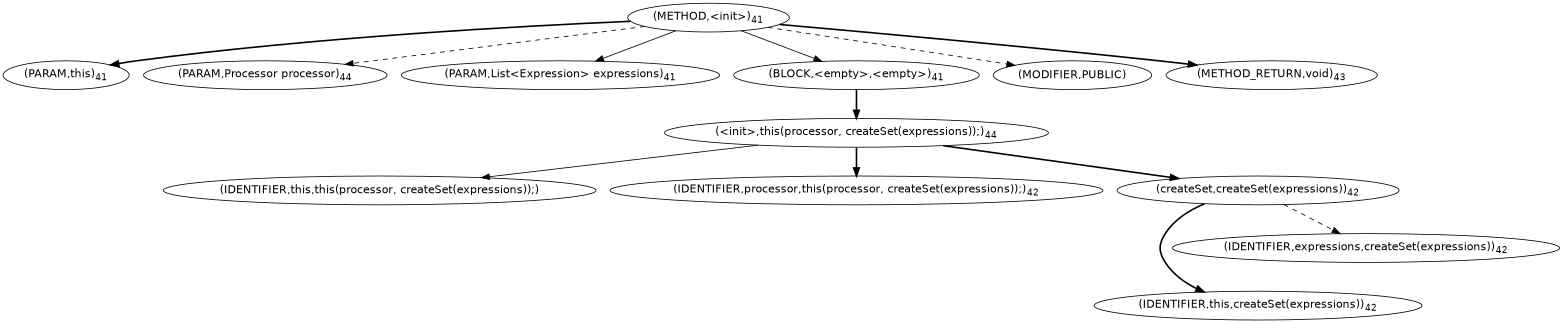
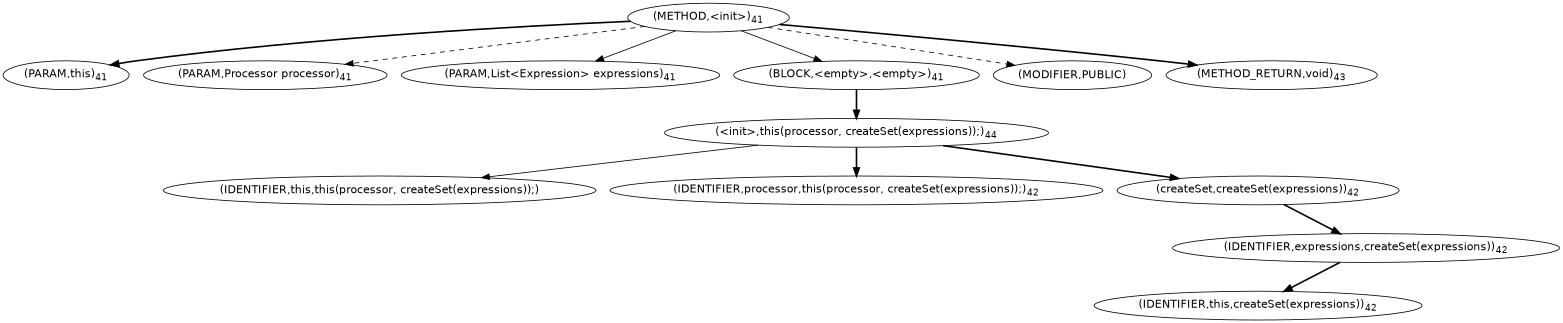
node "(PARAM,Processor processor)": text "44" -> "41"
edge "(createSet,createSet(expressions))" -> "(IDENTIFIER,expressions,createSet(expressions))": style dashed -> bold
edge "(createSet,createSet(expressions))" -> "(IDENTIFIER,this,createSet(expressions))": now "(IDENTIFIER,expressions,createSet(expressions))" -> "(IDENTIFIER,this,createSet(expressions))"
